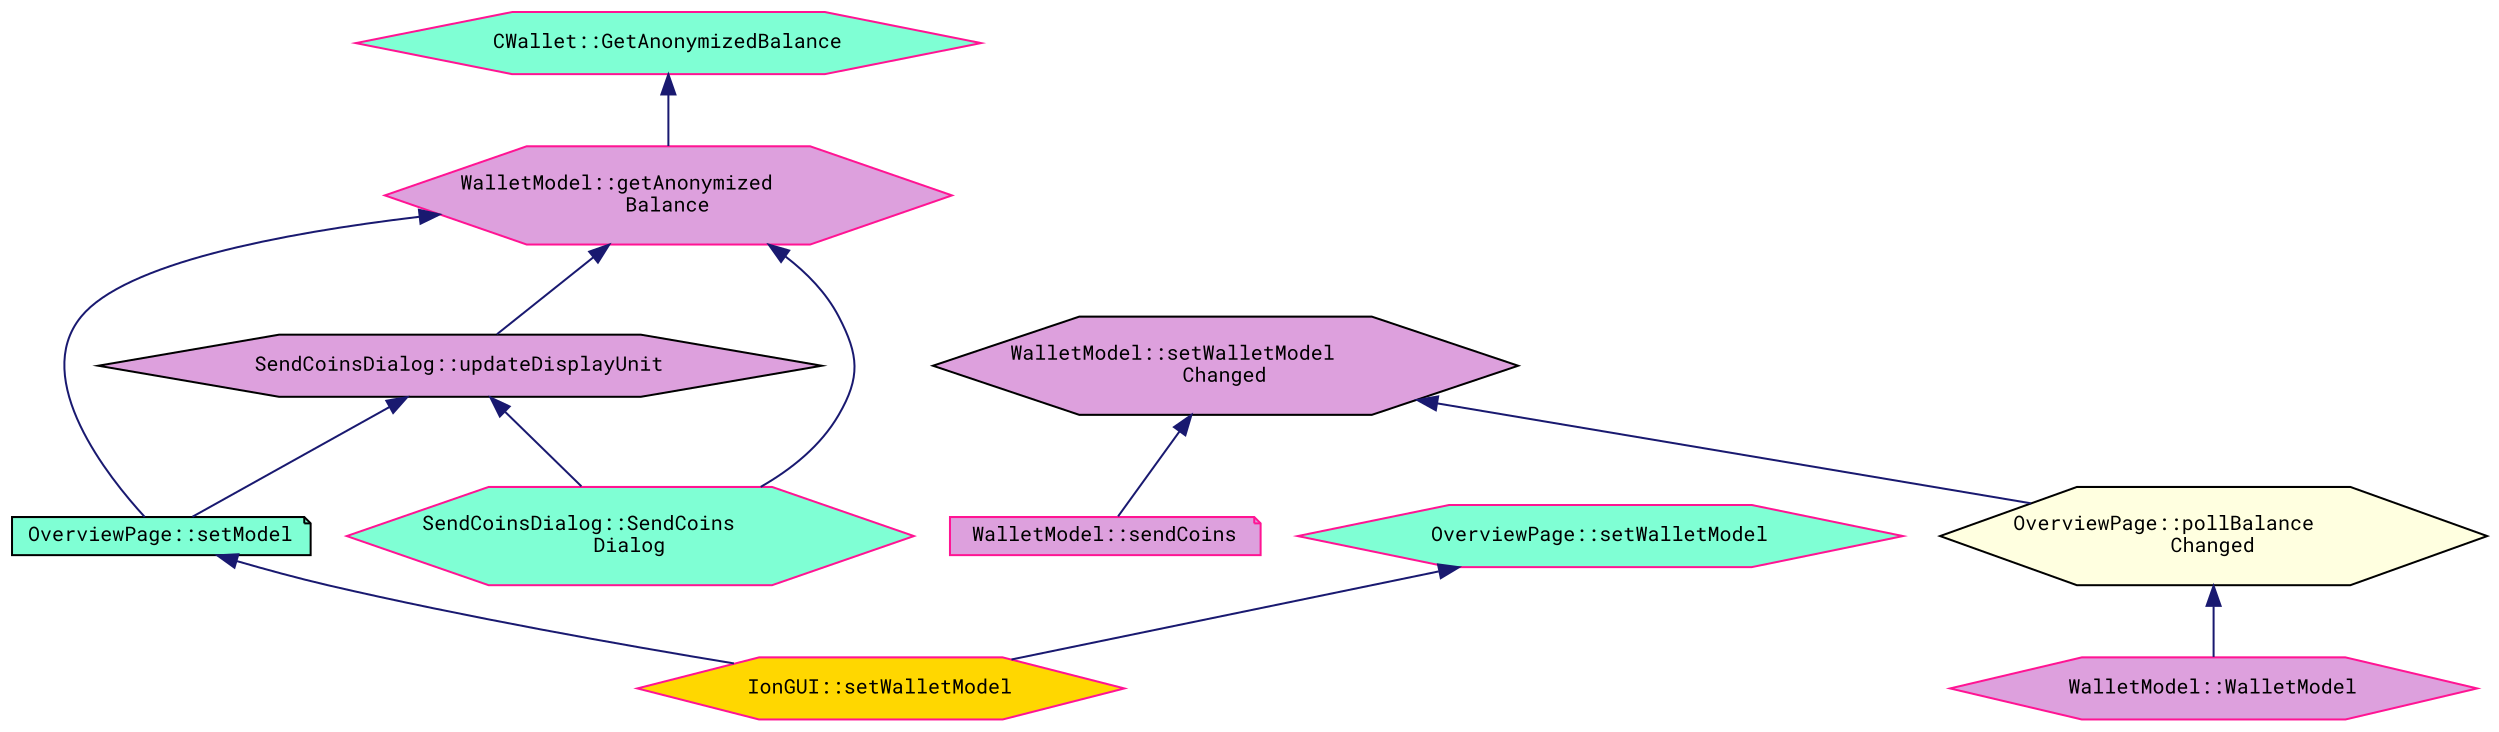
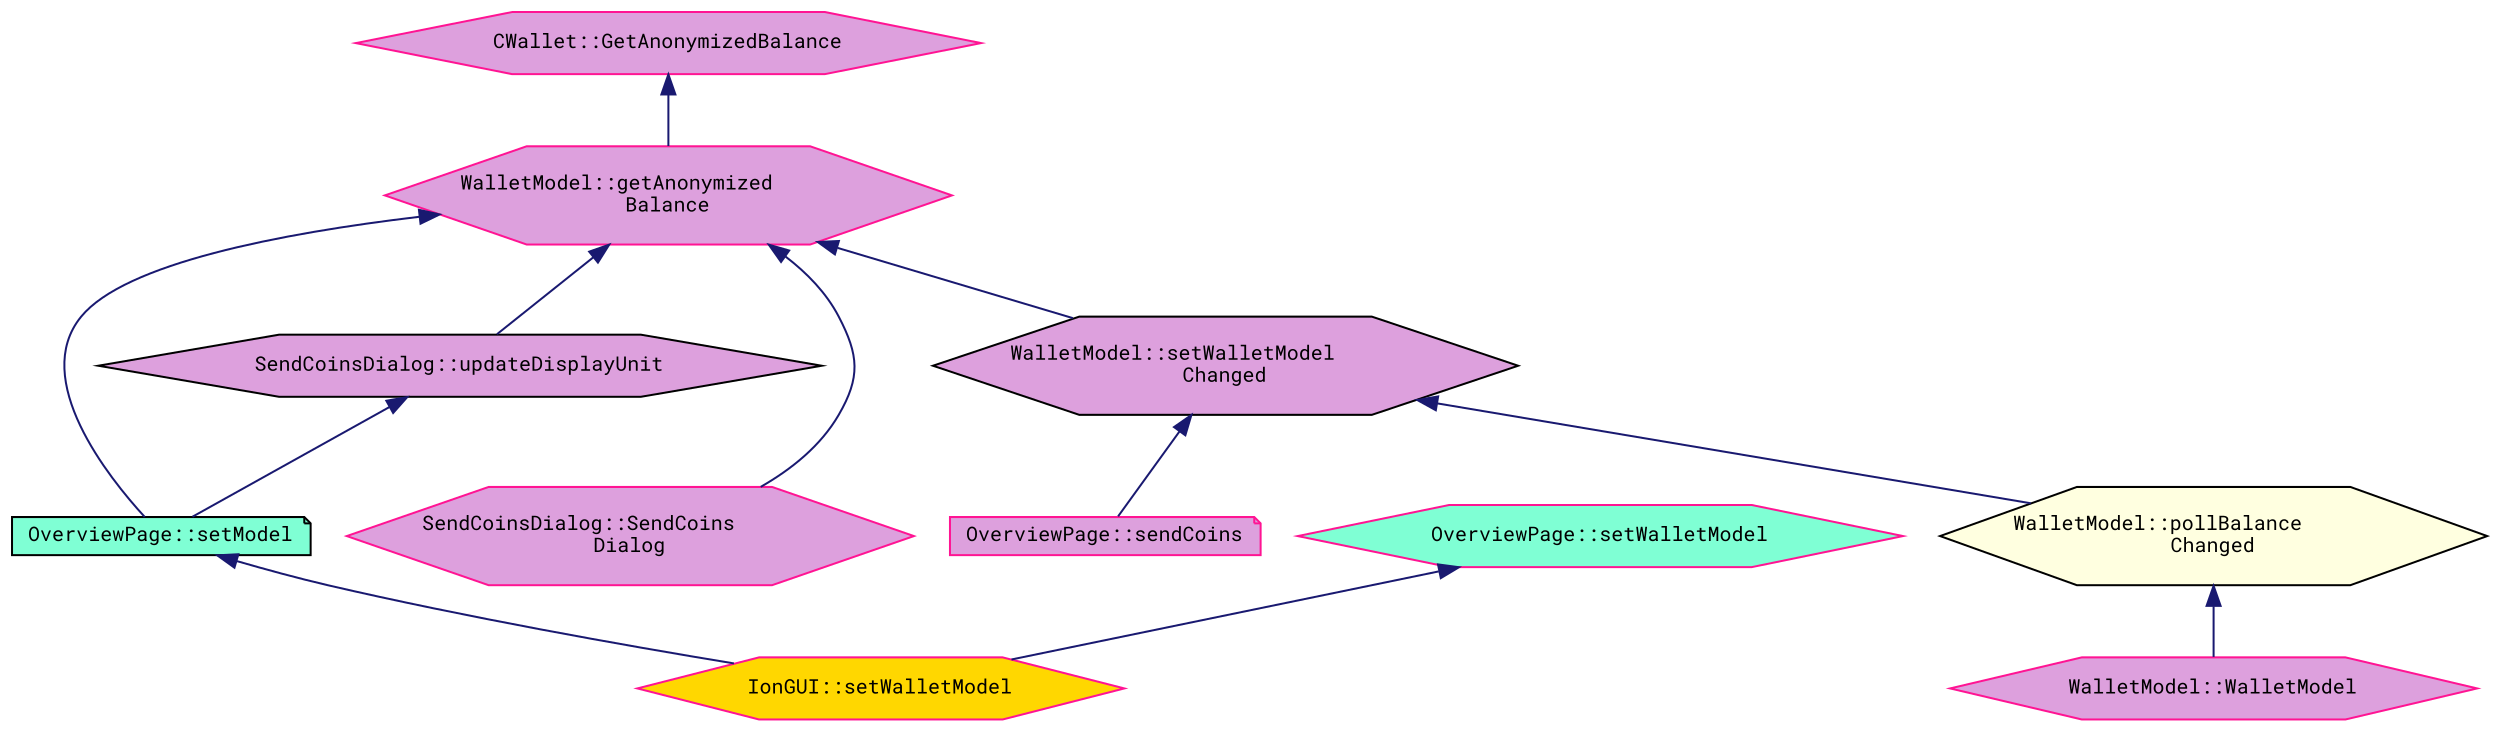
node "CWallet::GetAnonymizedBalance": fillcolor aquamarine -> plum
edge "WalletModel::setWalletModel Changed" -> "WalletModel::getAnonymized Balance": added
edge "SendCoinsDialog::SendCoins Dialog" -> "SendCoinsDialog::updateDisplayUnit": removed
node "SendCoinsDialog::SendCoins Dialog": fillcolor aquamarine -> plum
node "WalletModel::sendCoins": label "WalletModel::sendCoins" -> "OverviewPage::sendCoins"
node "OverviewPage::pollBalance Changed": label "OverviewPage::pollBalance Changed" -> "WalletModel::pollBalance Changed"
